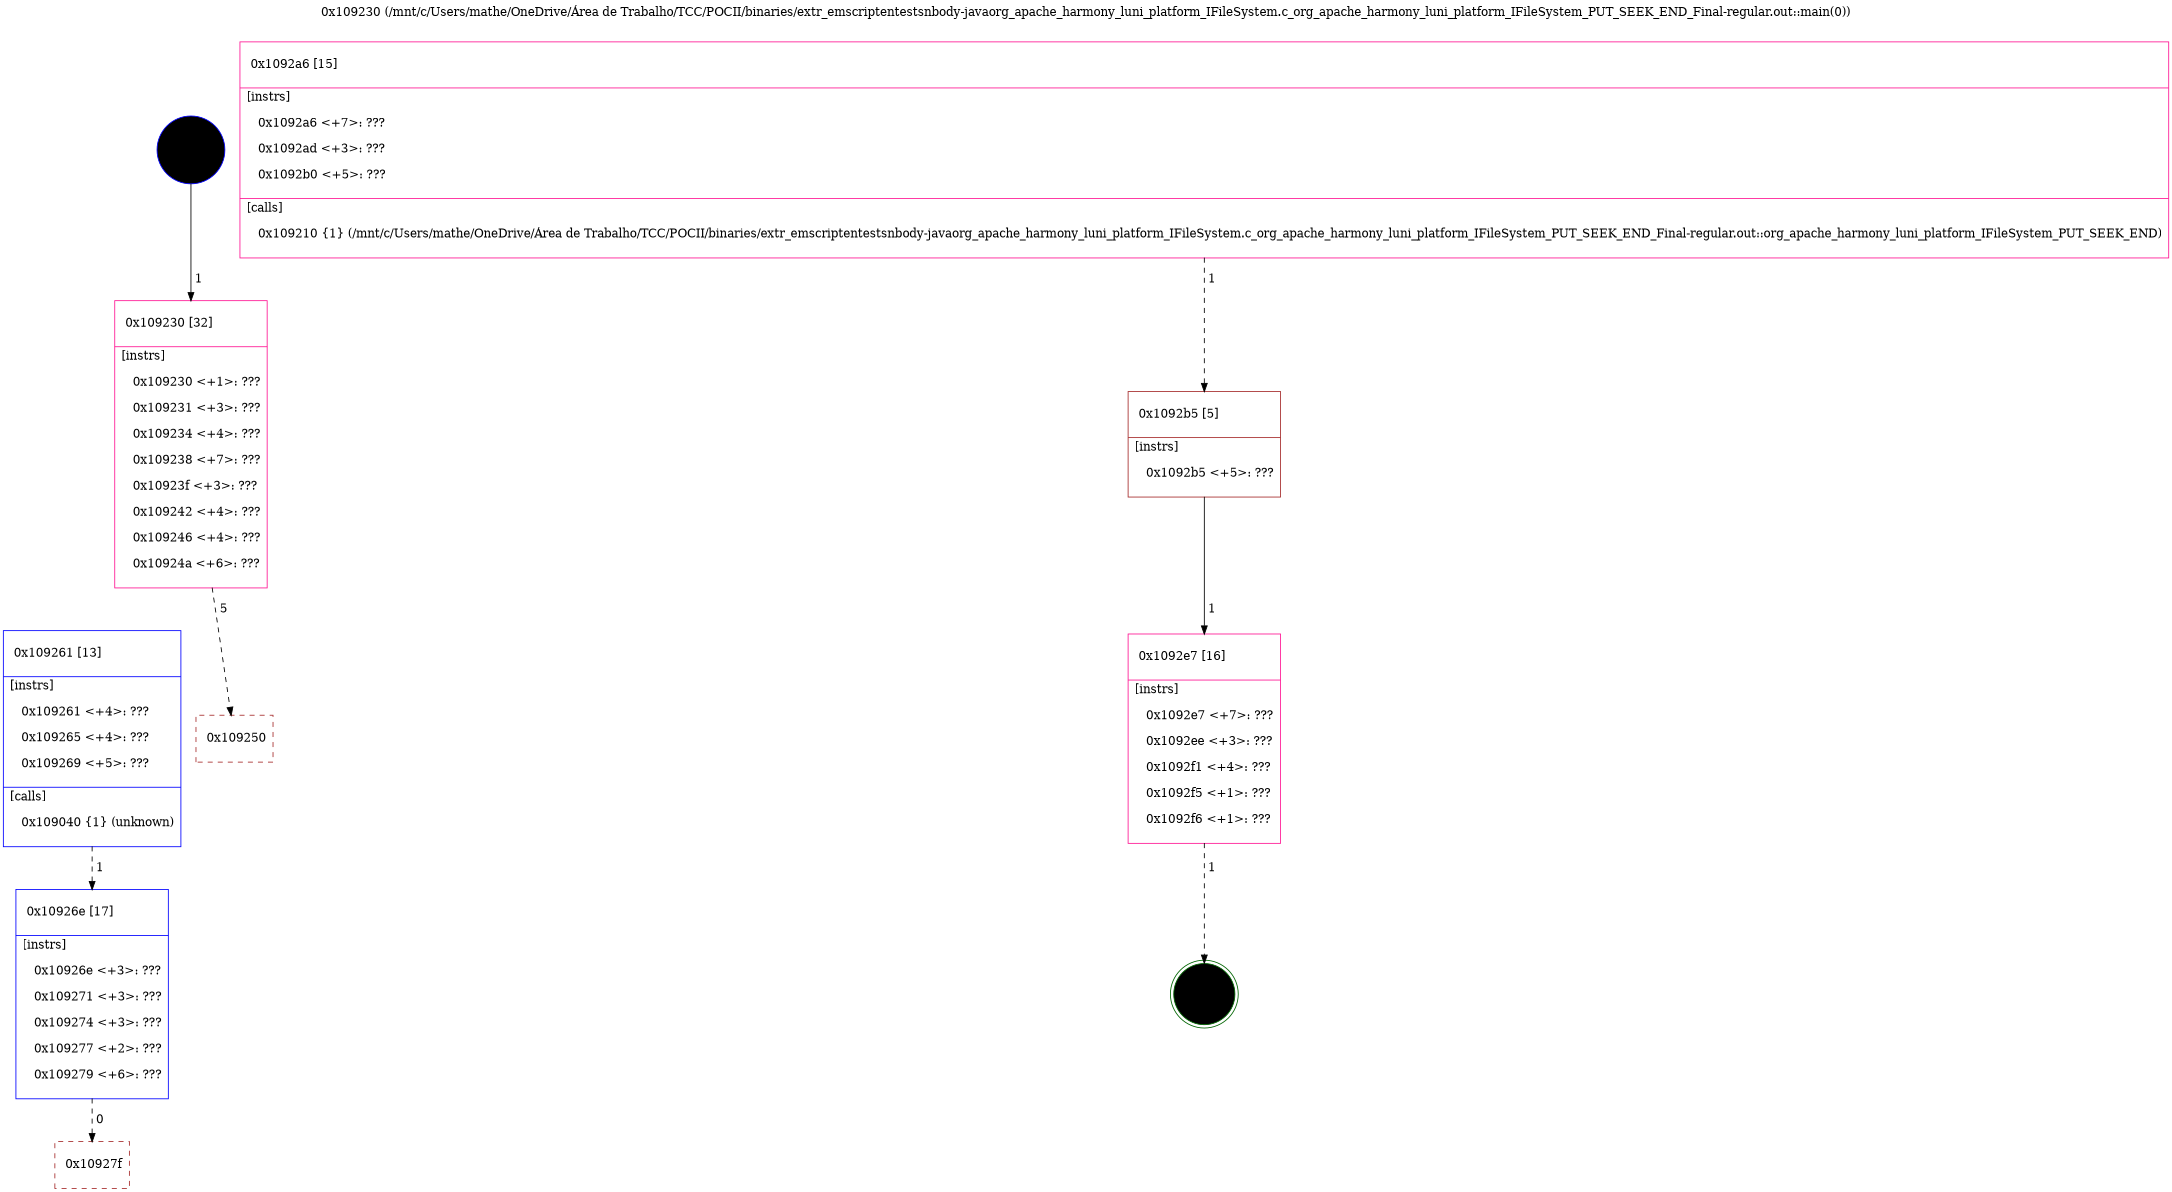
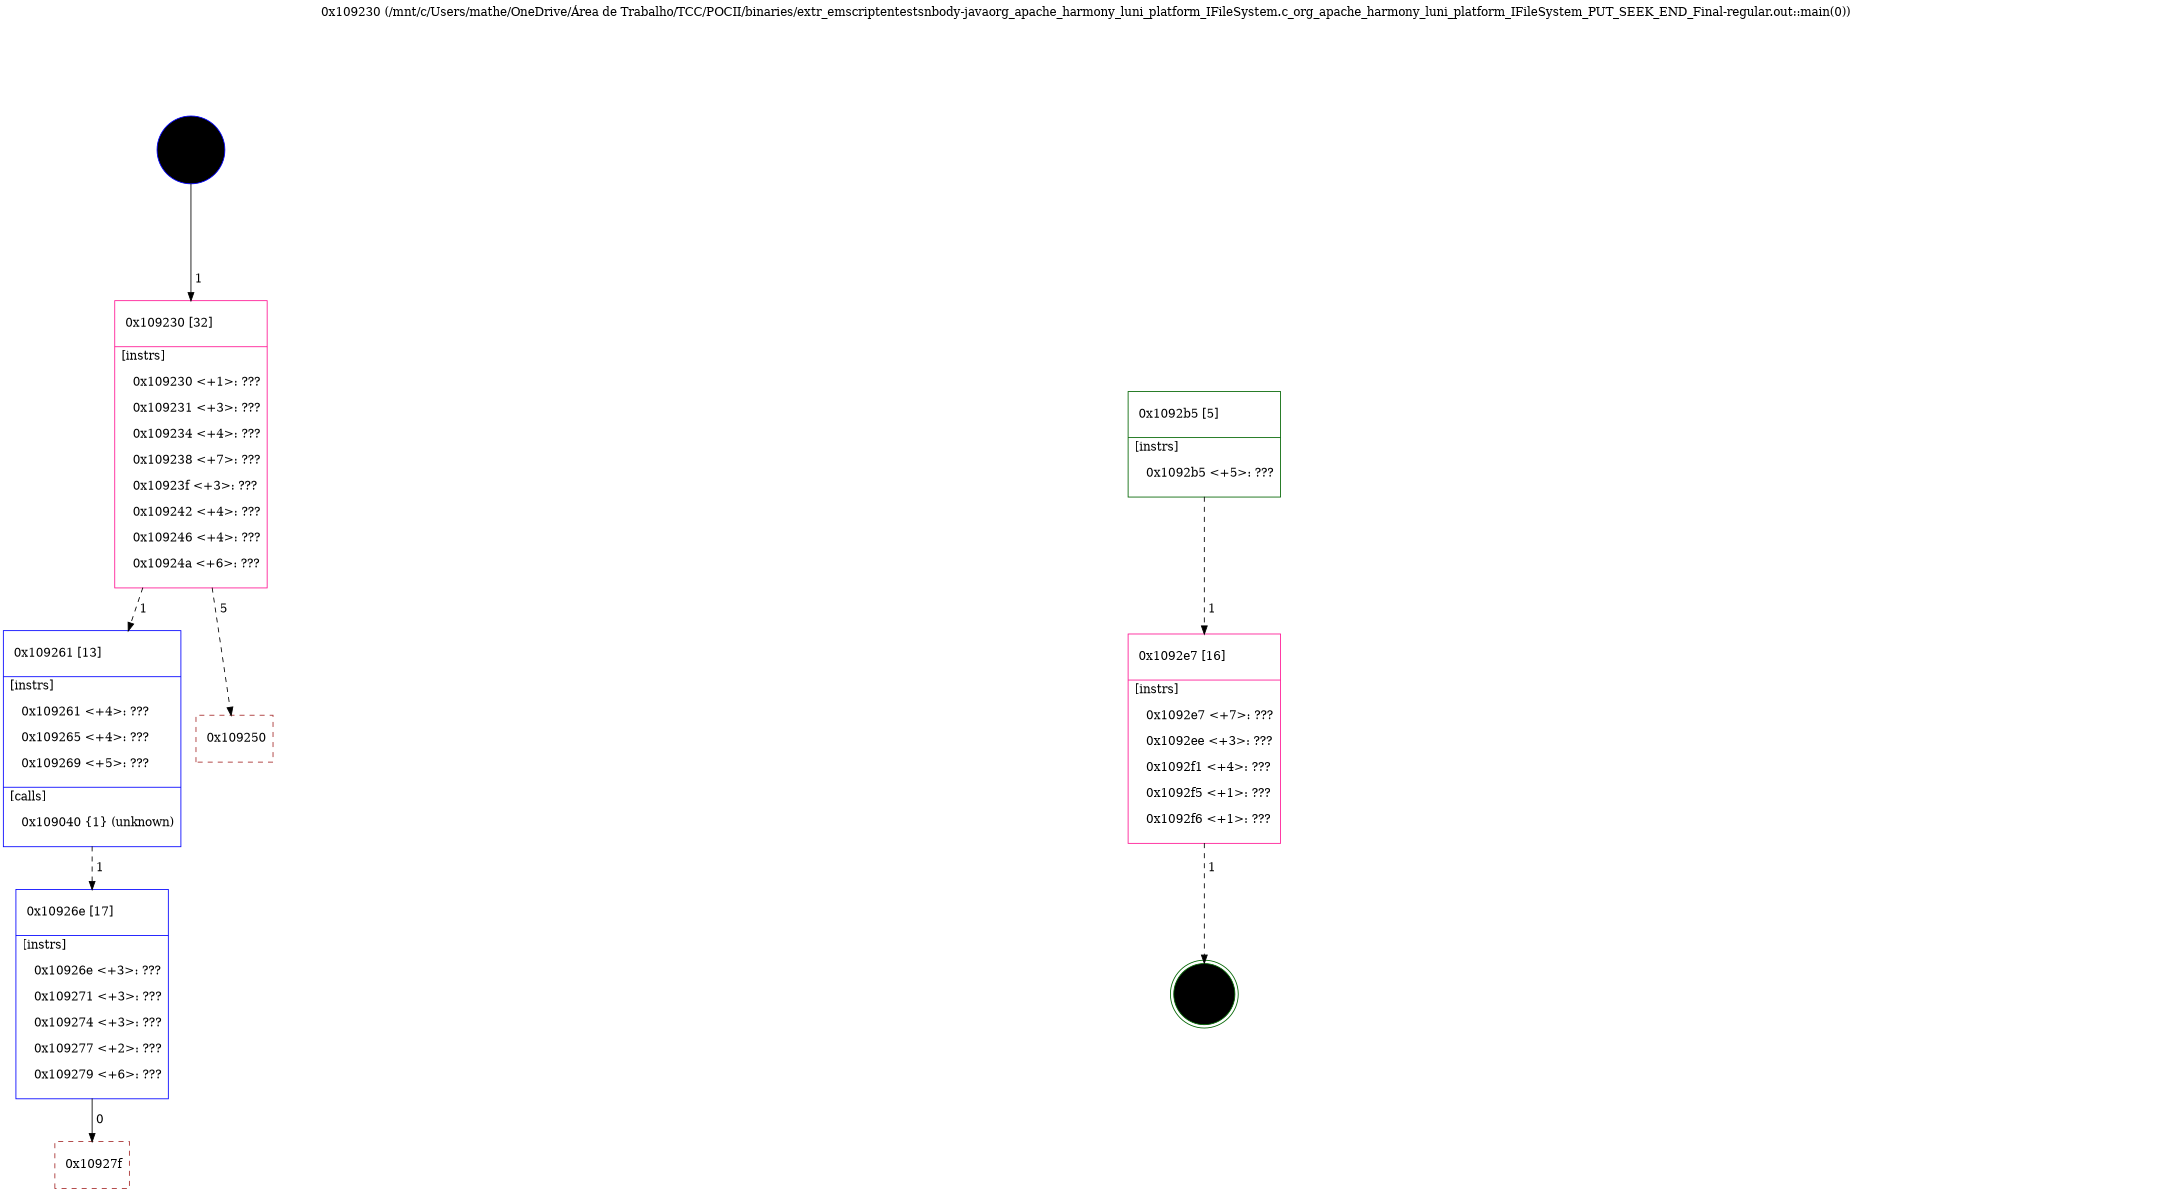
node "0x1092a6 [15]": removed
node "0x1092b5 [5]": color brown -> darkgreen
edge "0x1092b5 [5]" -> "0x1092e7 [16]": style solid -> dashed
edge "0x109230 [32]" -> "0x109261 [13]": added, label "1"
edge "0x10926e [17]" -> "0x10927f": style dashed -> solid
